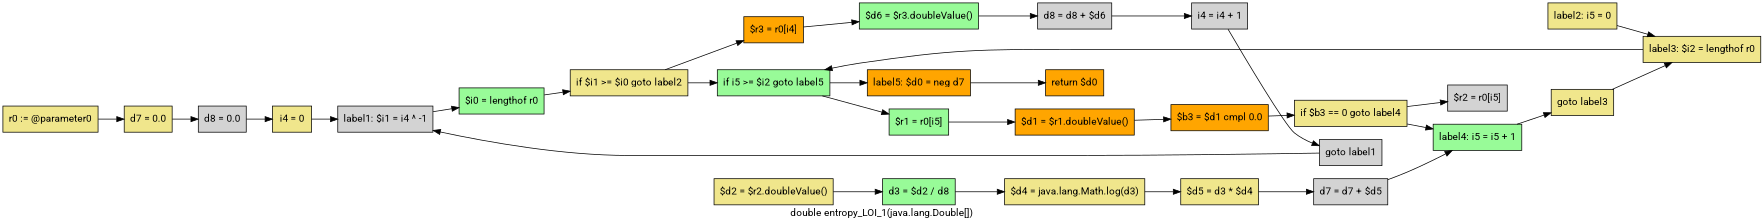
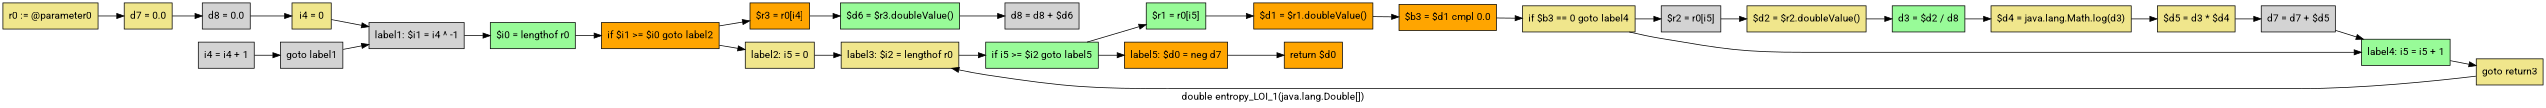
edge "d8 = d8 + $d6" -> "i4 = i4 + 1": removed
edge "$r2 = r0[i5]" -> "$d2 = $r2.doubleValue()": added
node "if $i1 >= $i0 goto label2": fillcolor khaki -> orange
edge "if $i1 >= $i0 goto label2" -> "if i5 >= $i2 goto label5": now "if $i1 >= $i0 goto label2" -> "label2: i5 = 0"
node "goto label3": label "goto label3" -> "goto return3"
